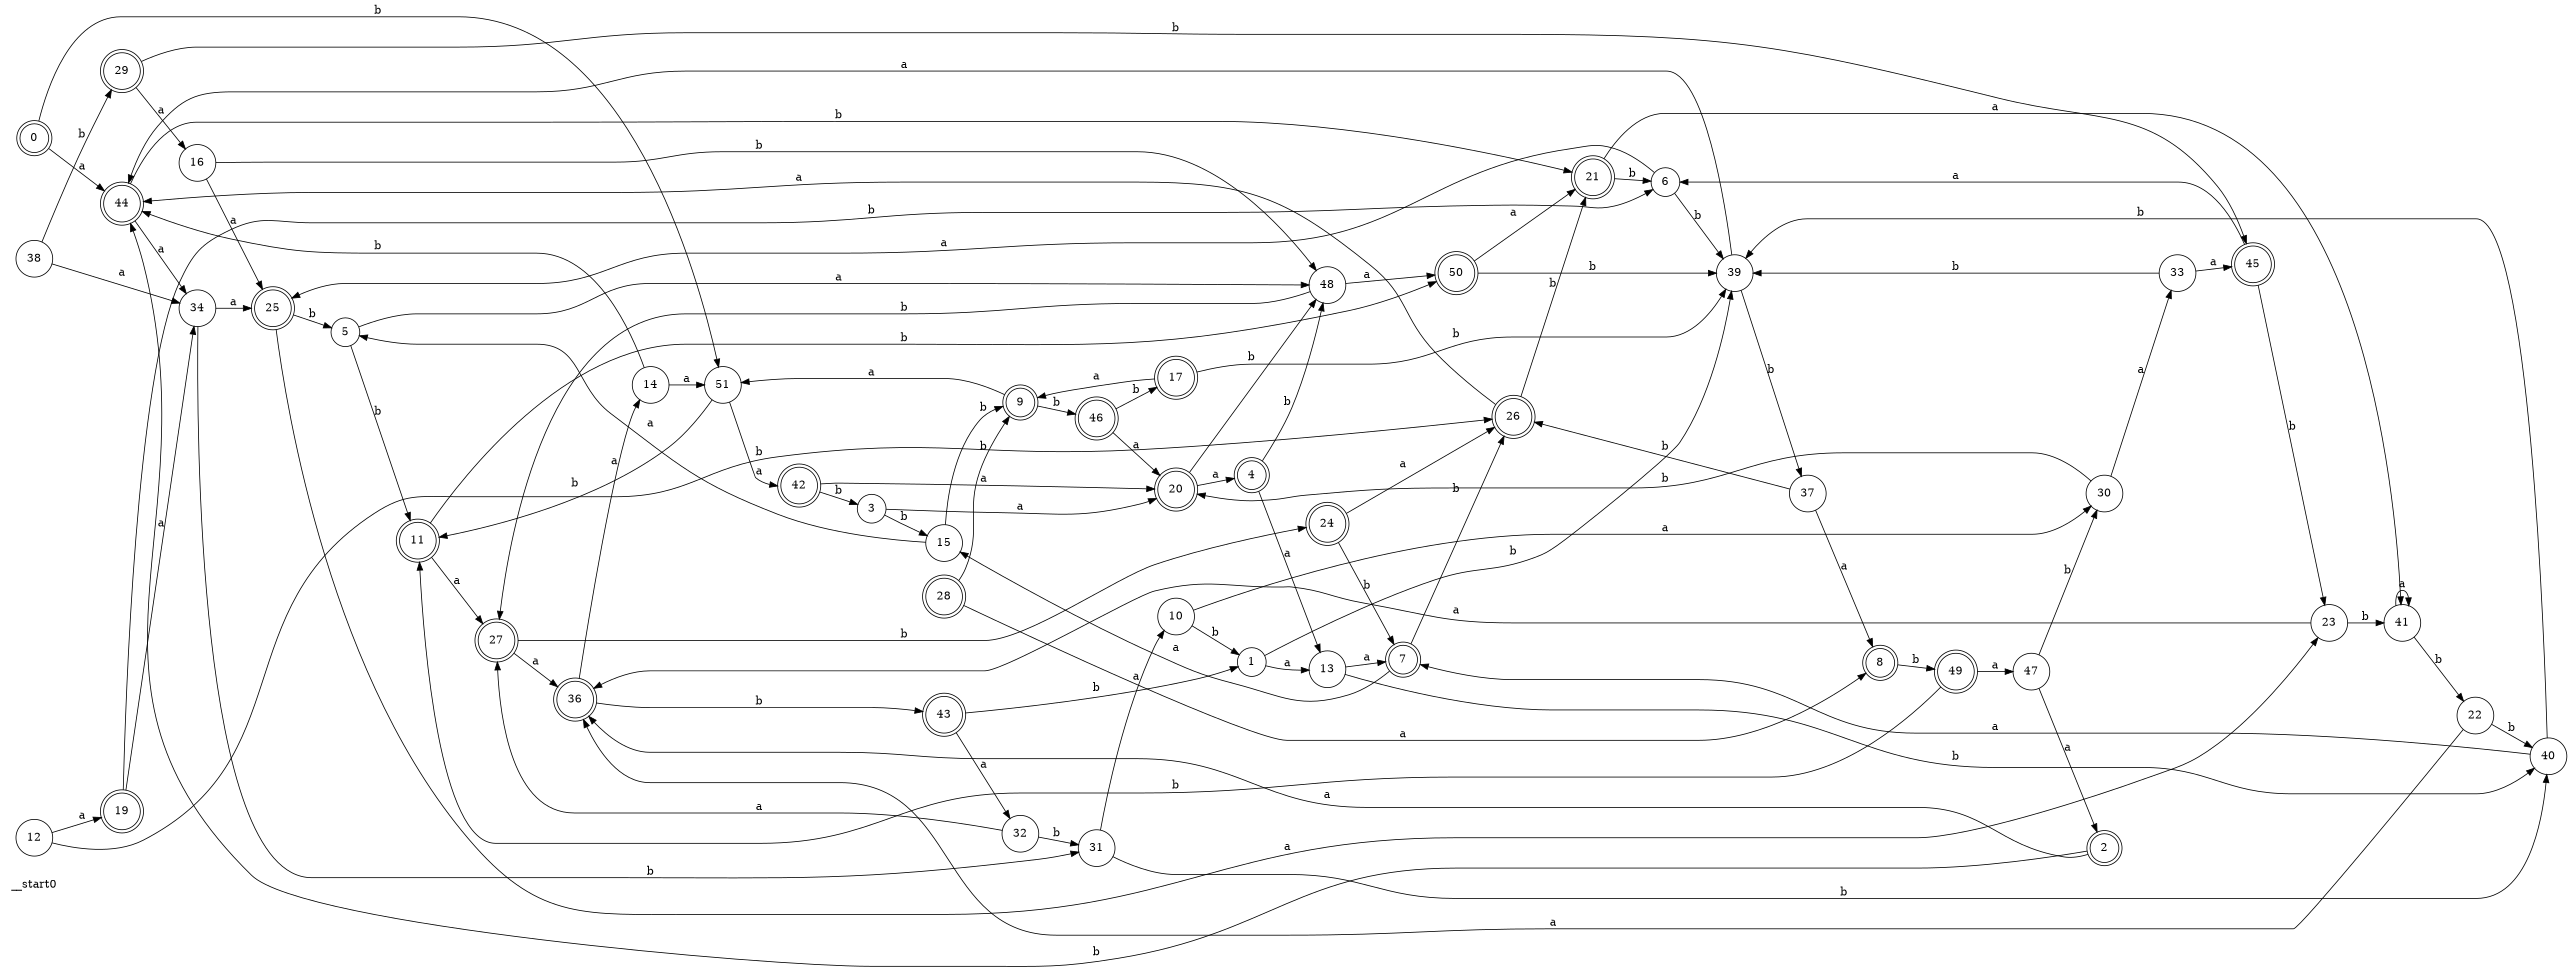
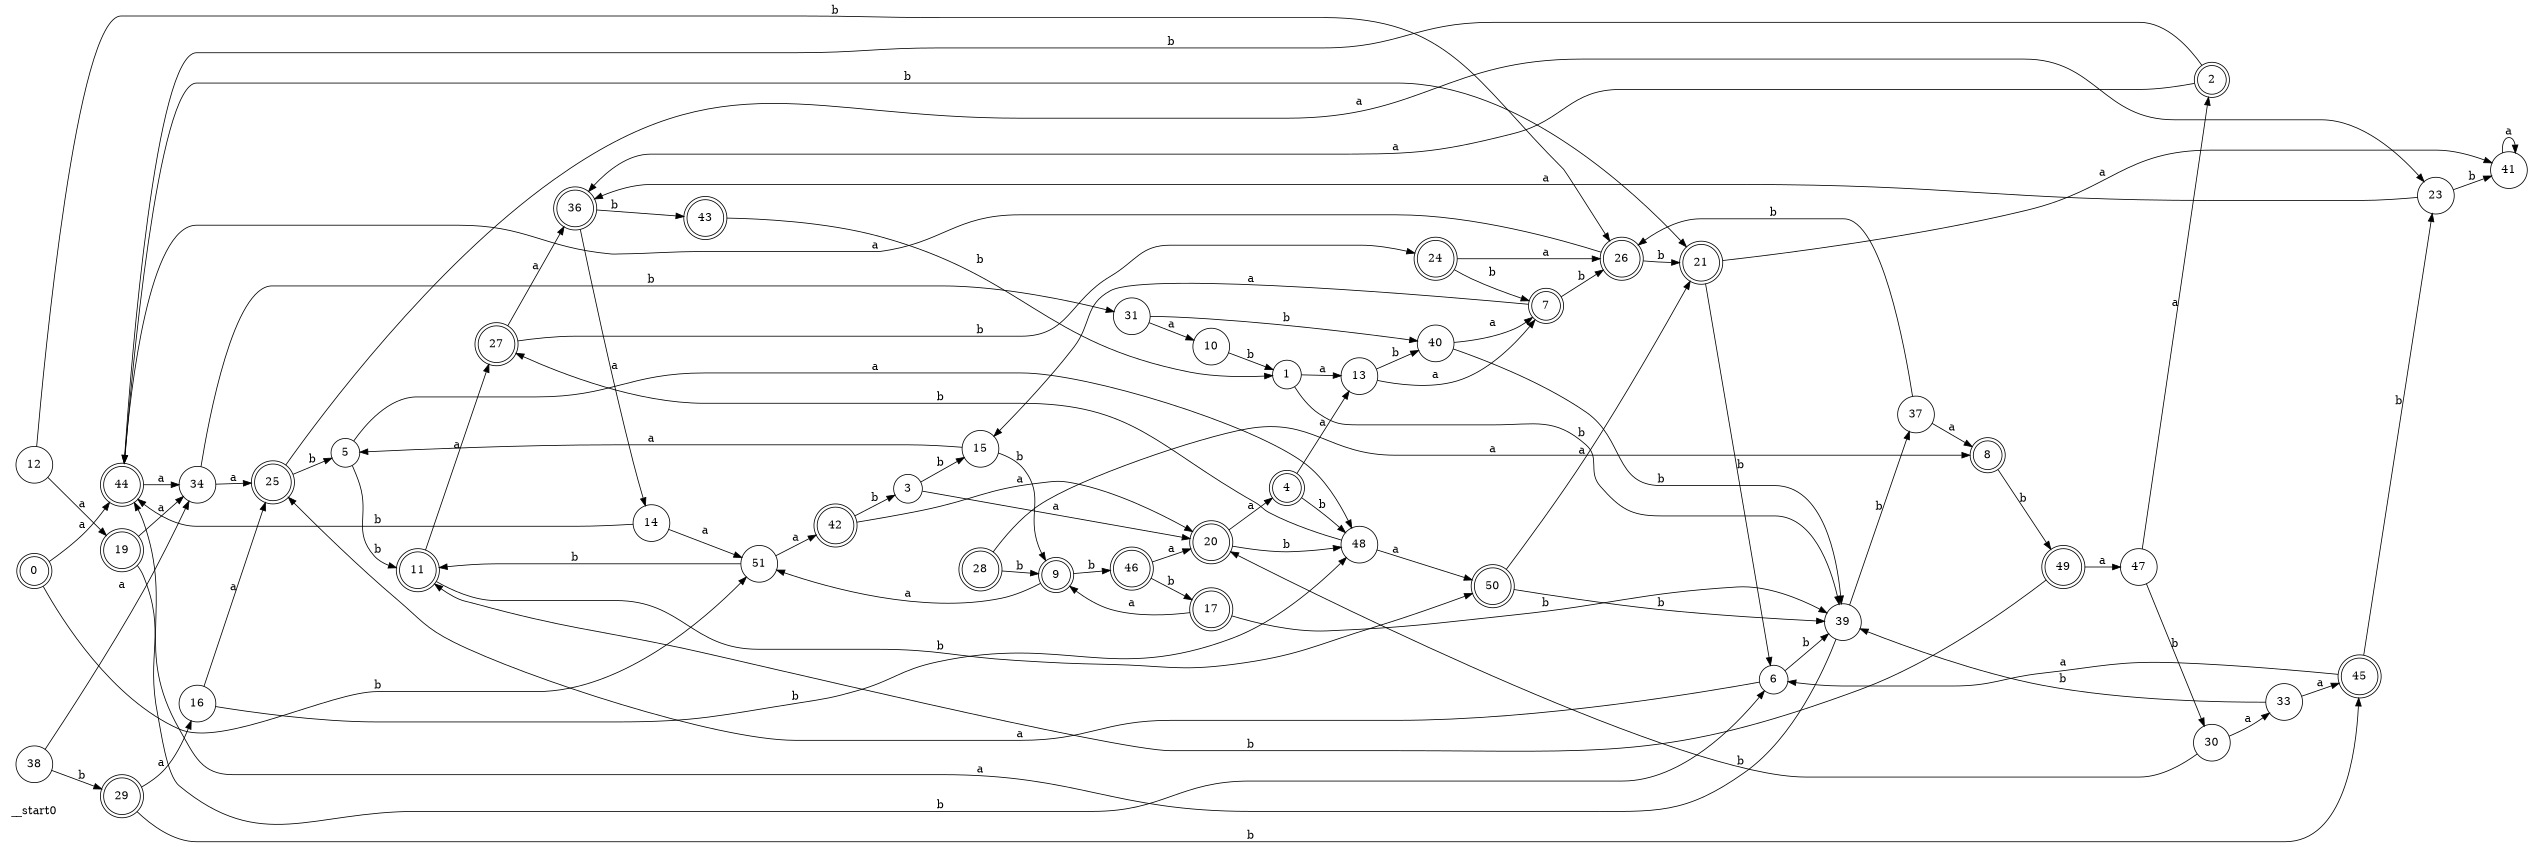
edge "10" -> "30": removed, label "a"
node "22": removed
node "32": removed
